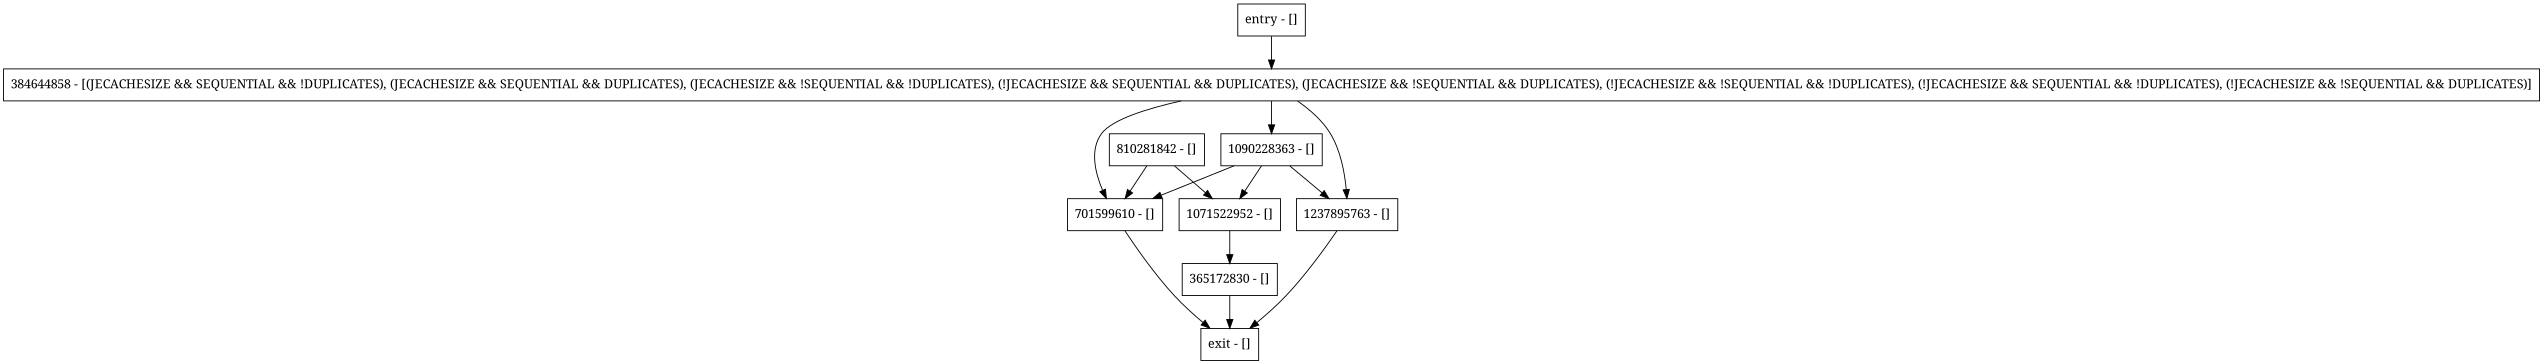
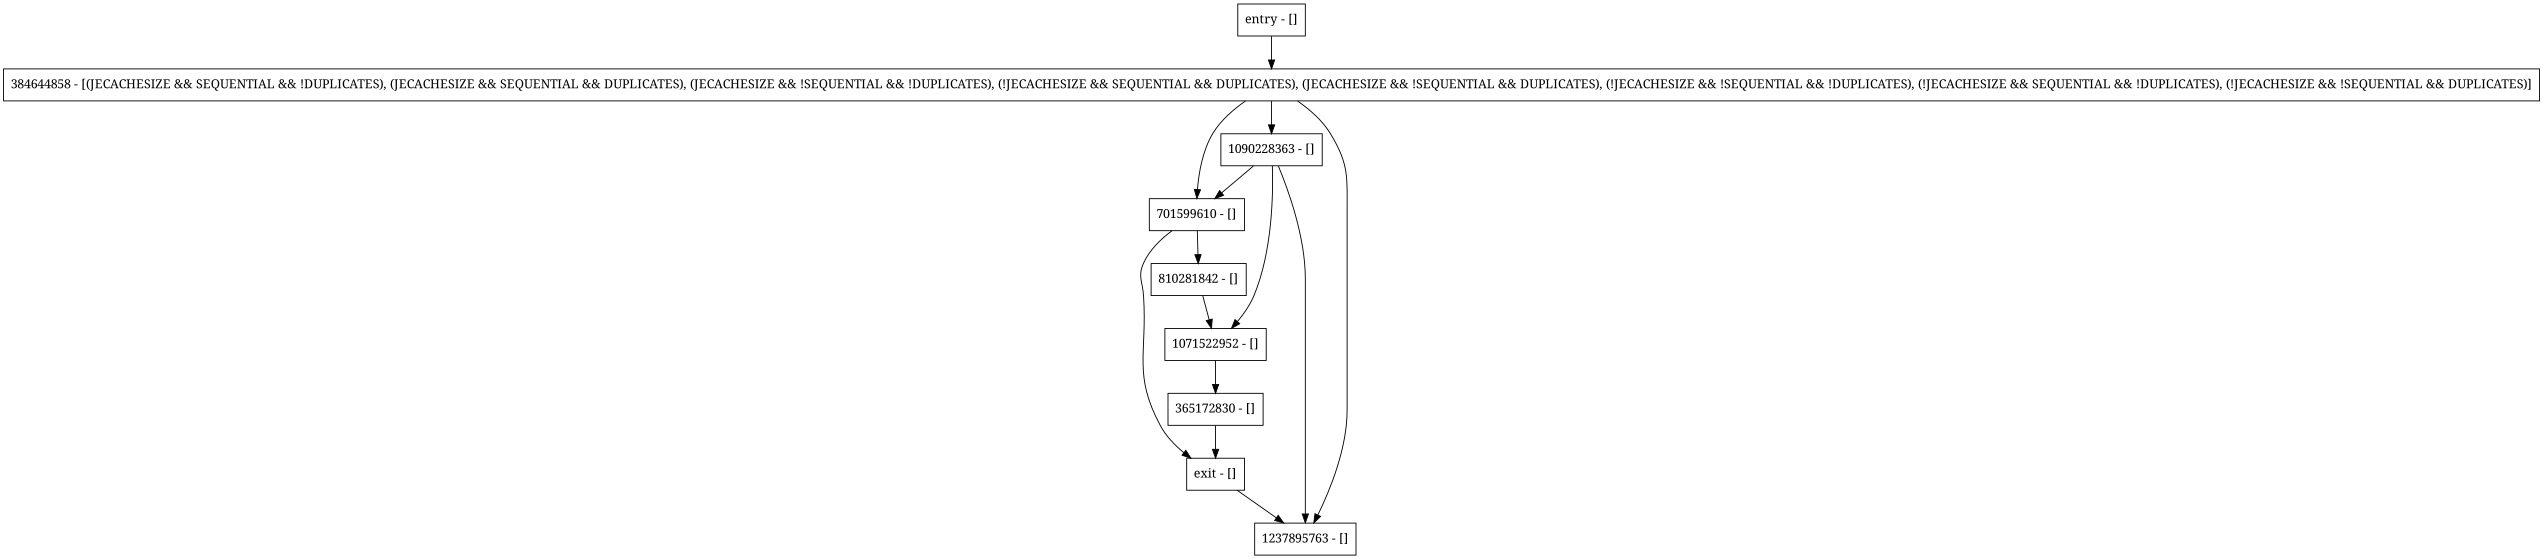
edge "810281842 - []" -> "701599610 - []": reversed
edge "1237895763 - []" -> "exit - []": reversed
